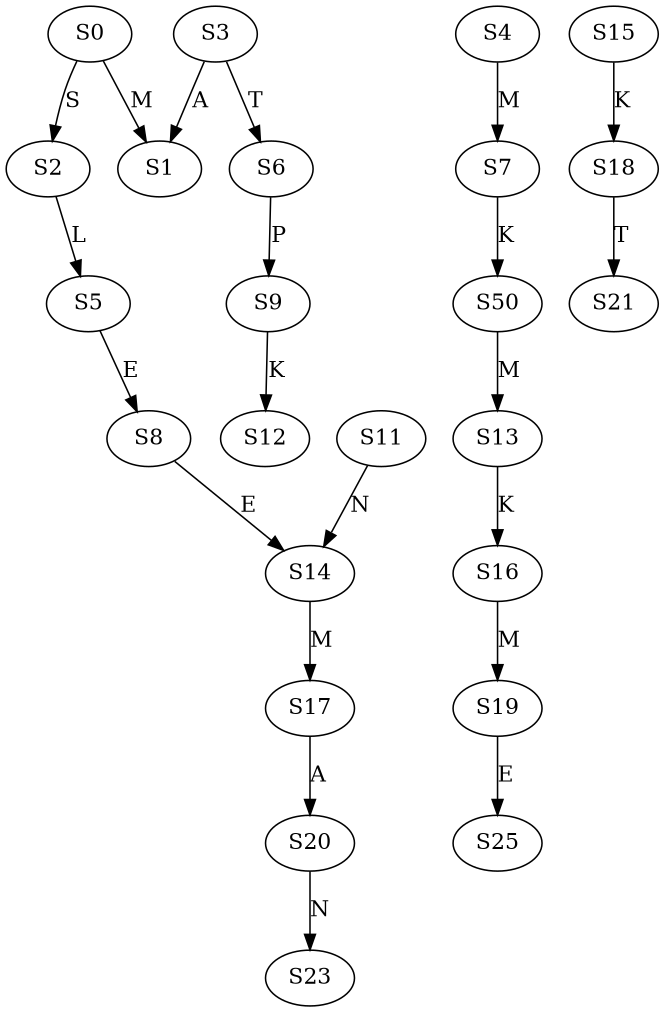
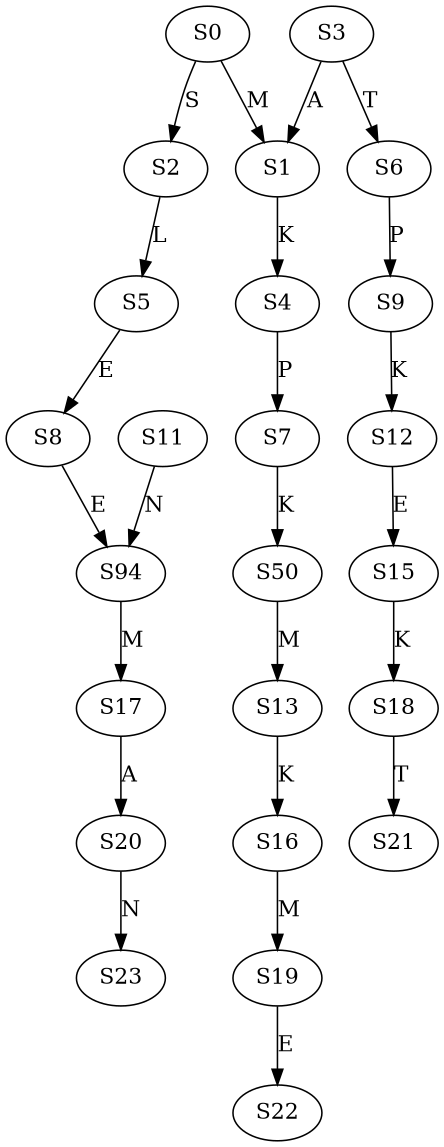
edge "S4" -> "S7": label "M" -> "P"
edge "S1" -> "S4": added, label "K"
edge "S12" -> "S15": added, label "E"
node "S14": label "S14" -> "S94"
node "S25": label "S25" -> "S22"
